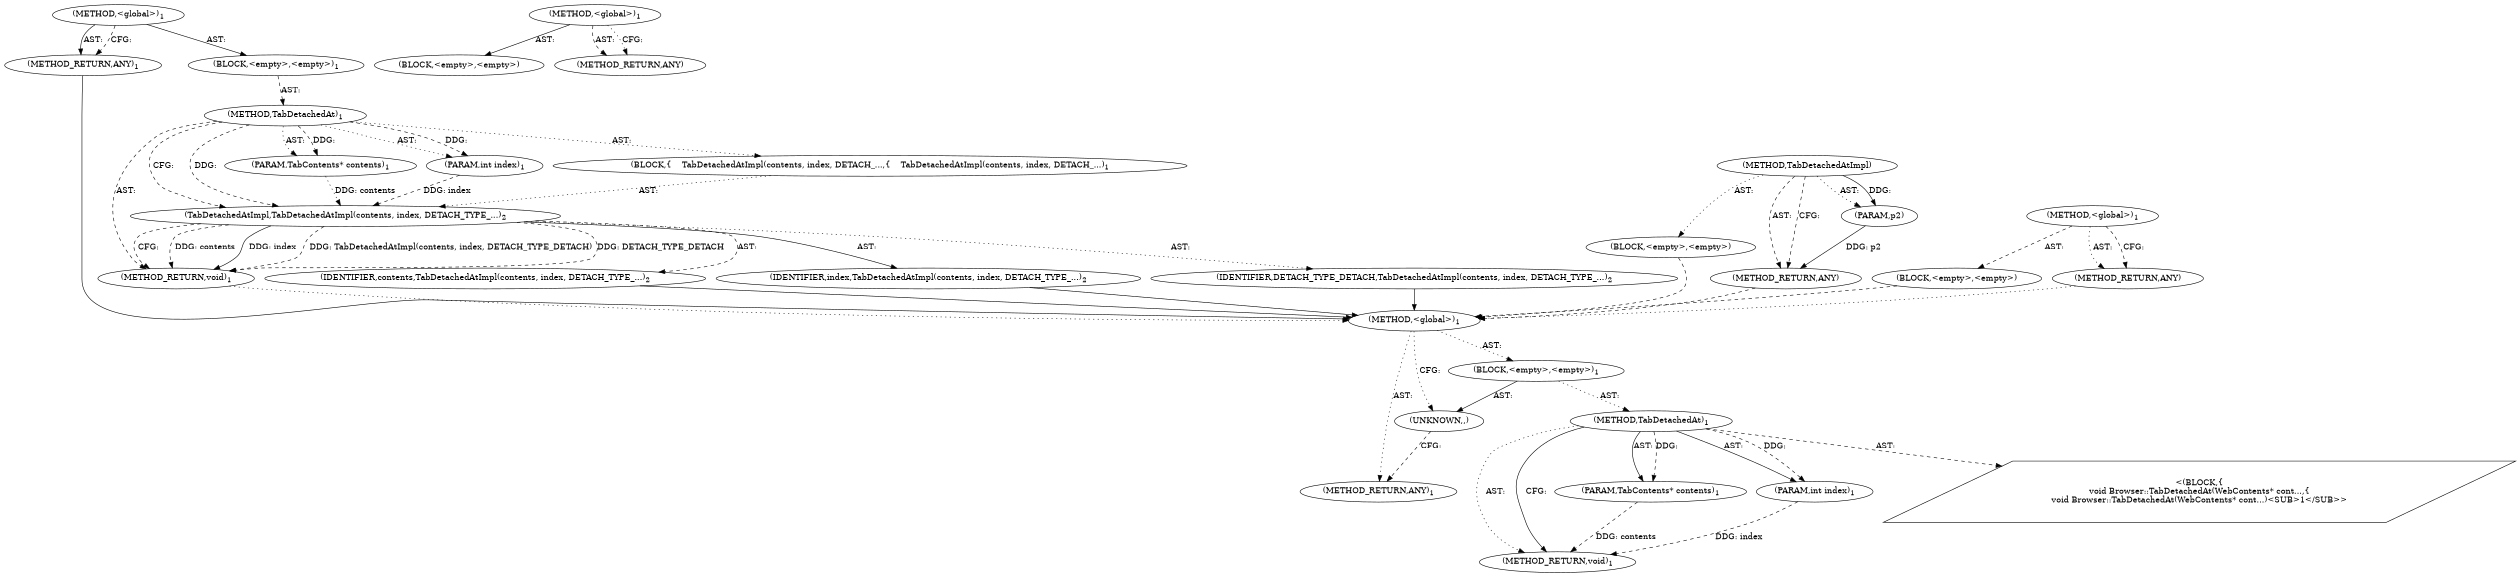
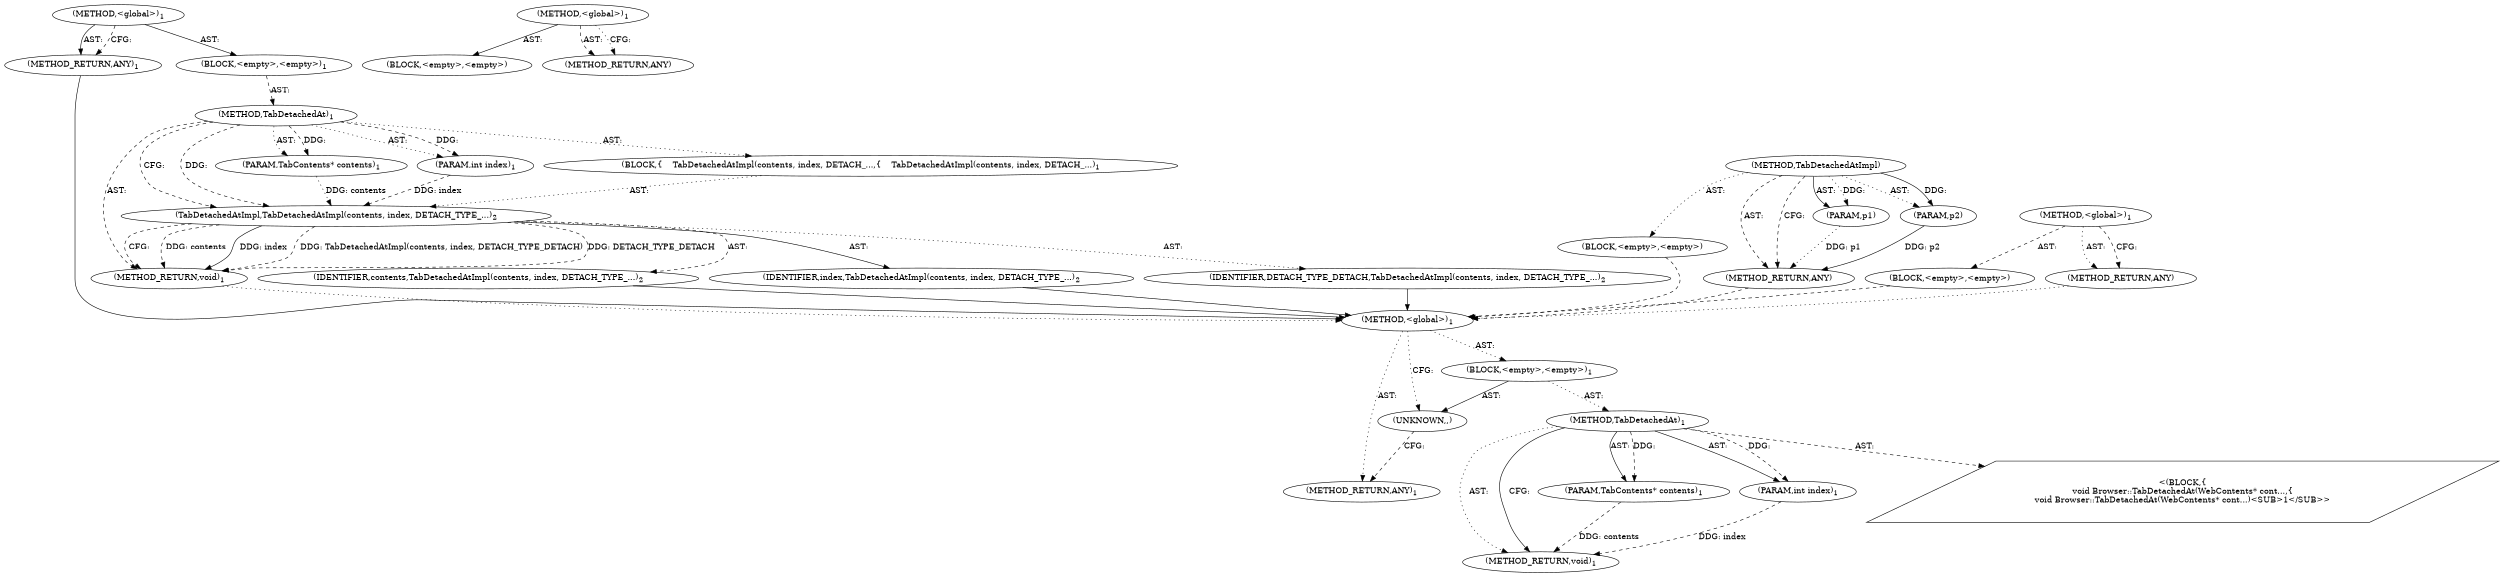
node "(PARAM,p1)": added
